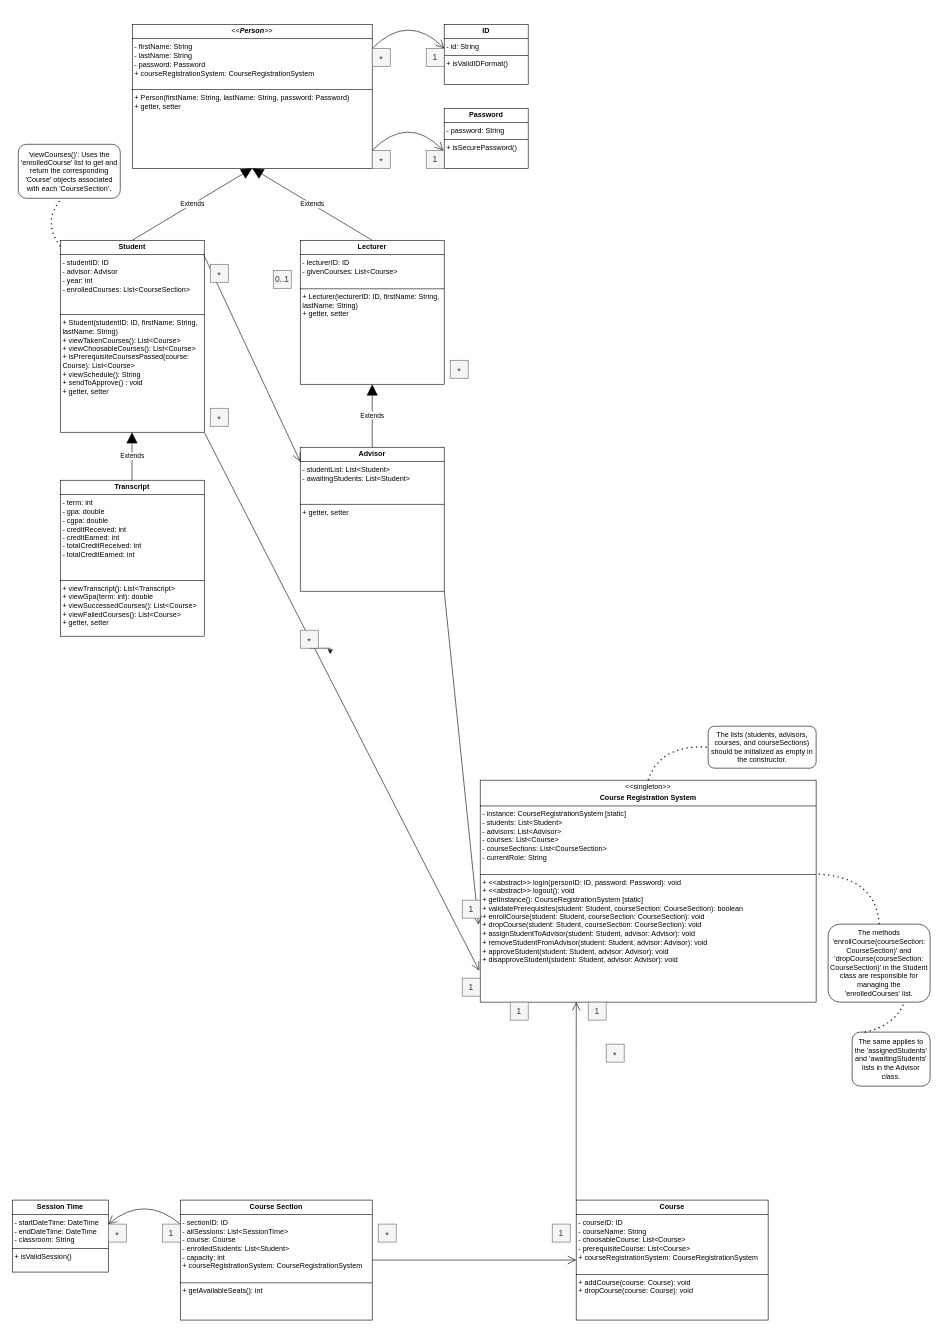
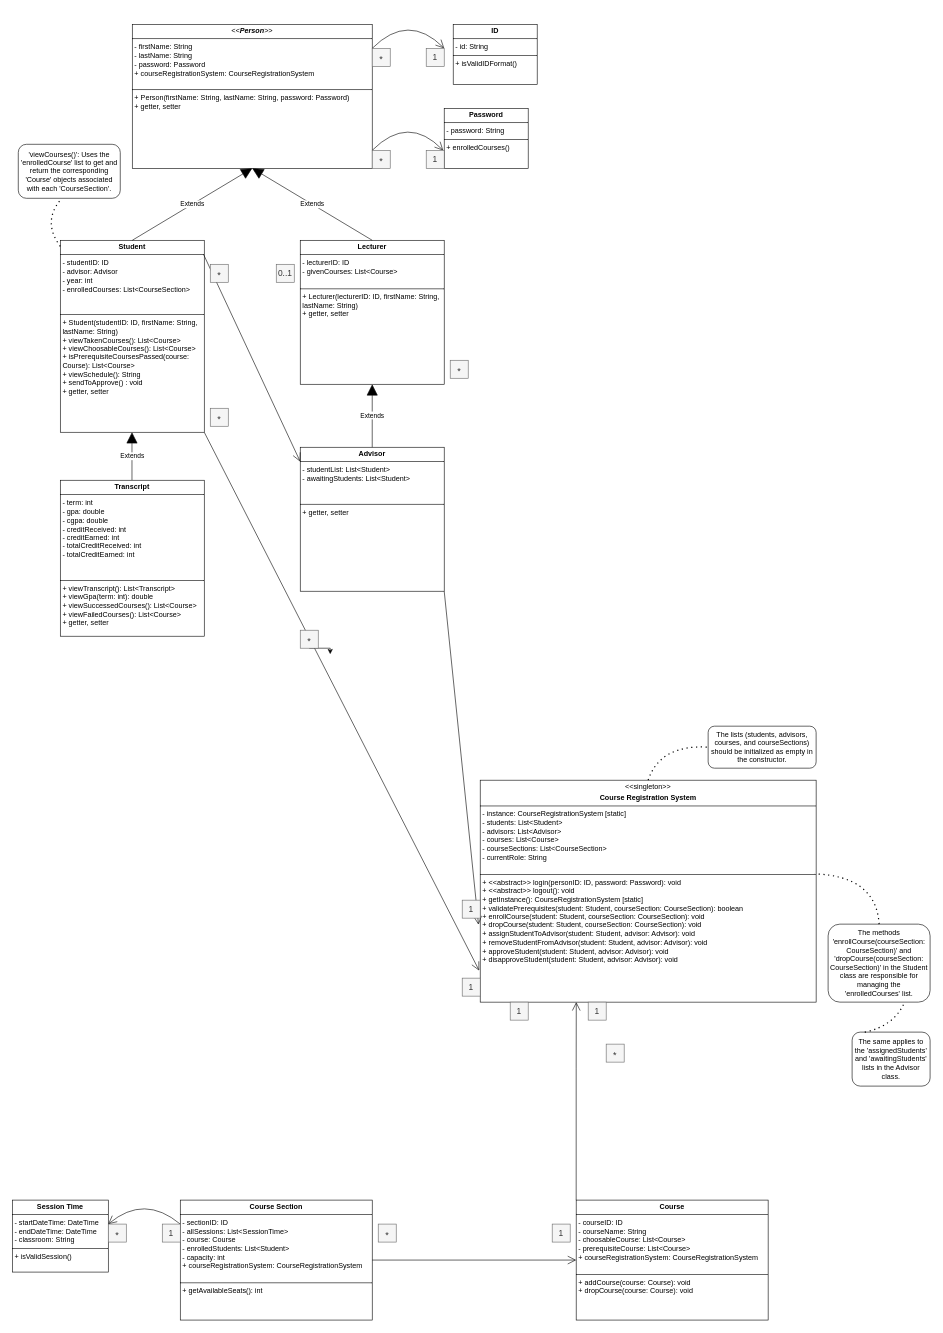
node "ID - id: String + isValidIDFormat()": moved (486, 54) -> (495, 54)
node "Password - password: String + isSecurePassword()": label "Password - password: String + isSecurePassword()" -> "Password - password: String + enrolledCourses()"
node "0..1": moved (282, 279) -> (285, 273)
